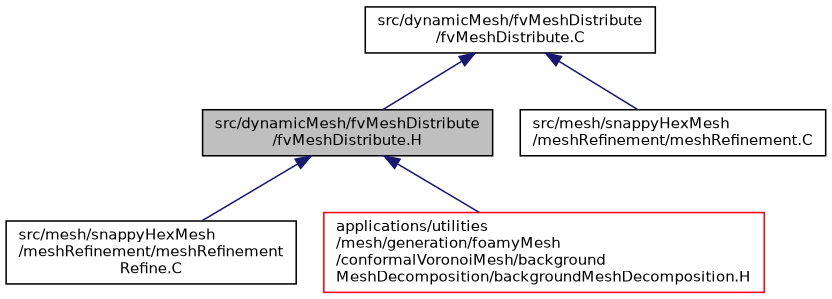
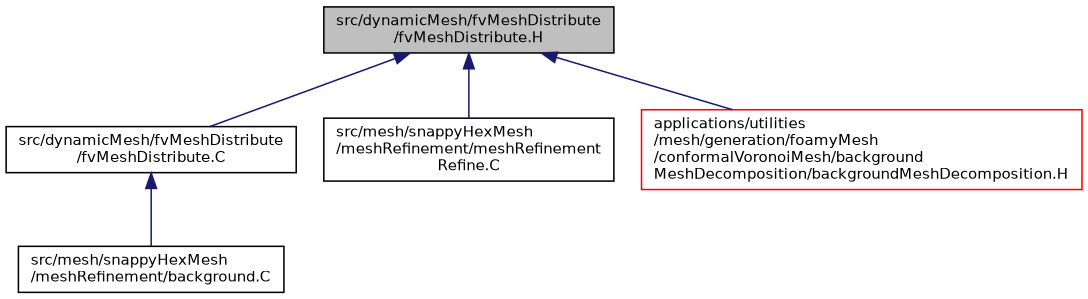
edge "src/dynamicMesh/fvMeshDistribute /fvMeshDistribute.H" -> "src/dynamicMesh/fvMeshDistribute /fvMeshDistribute.C": reversed
node "src/mesh/snappyHexMesh /meshRefinement/meshRefinement.C": label "src/mesh/snappyHexMesh /meshRefinement/meshRefinement.C" -> "src/mesh/snappyHexMesh /meshRefinement/background.C"
